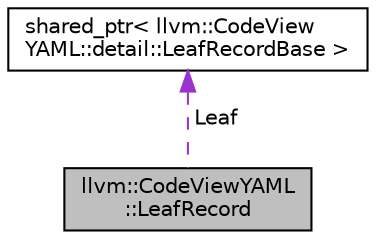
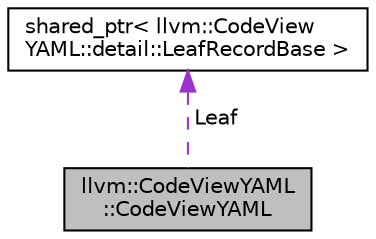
node "llvm::CodeViewYAML ::LeafRecord": label "llvm::CodeViewYAML ::LeafRecord" -> "llvm::CodeViewYAML ::CodeViewYAML"
